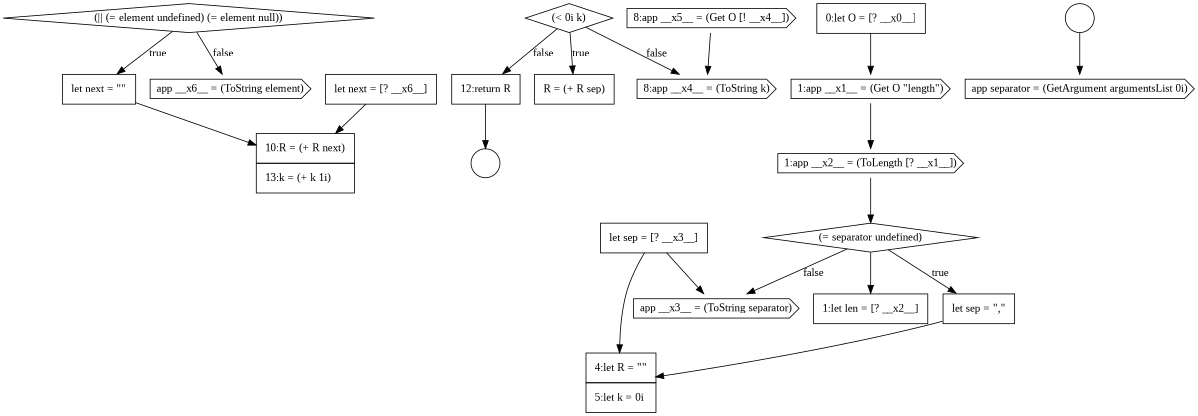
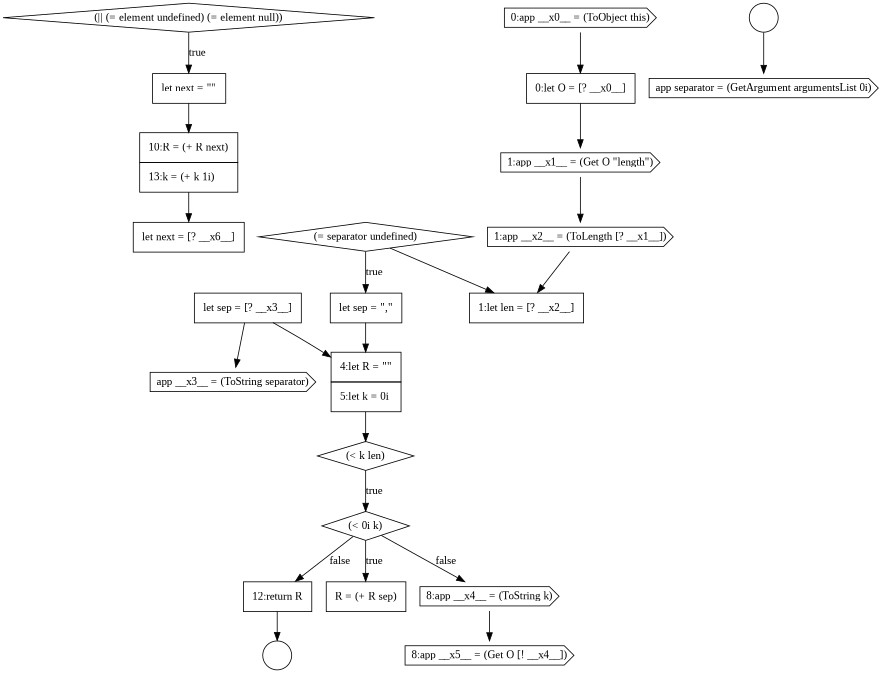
node "0:app __x0__ = (ToObject this)": added
edge "8:app __x5__ = (Get O [! __x4__])" -> "8:app __x4__ = (ToString k)": reversed
node "app __x6__ = (ToString element)": removed
edge "let next = [? __x6__]" -> "10:R = (+ R next)": reversed
edge "1:app __x2__ = (ToLength [? __x1__])" -> "(= separator undefined)": now "1:app __x2__ = (ToLength [? __x1__])" -> "1:let len = [? __x2__]"
edge "(= separator undefined)" -> "app __x3__ = (ToString separator)": removed, label "false"
node "(< k len)": added
